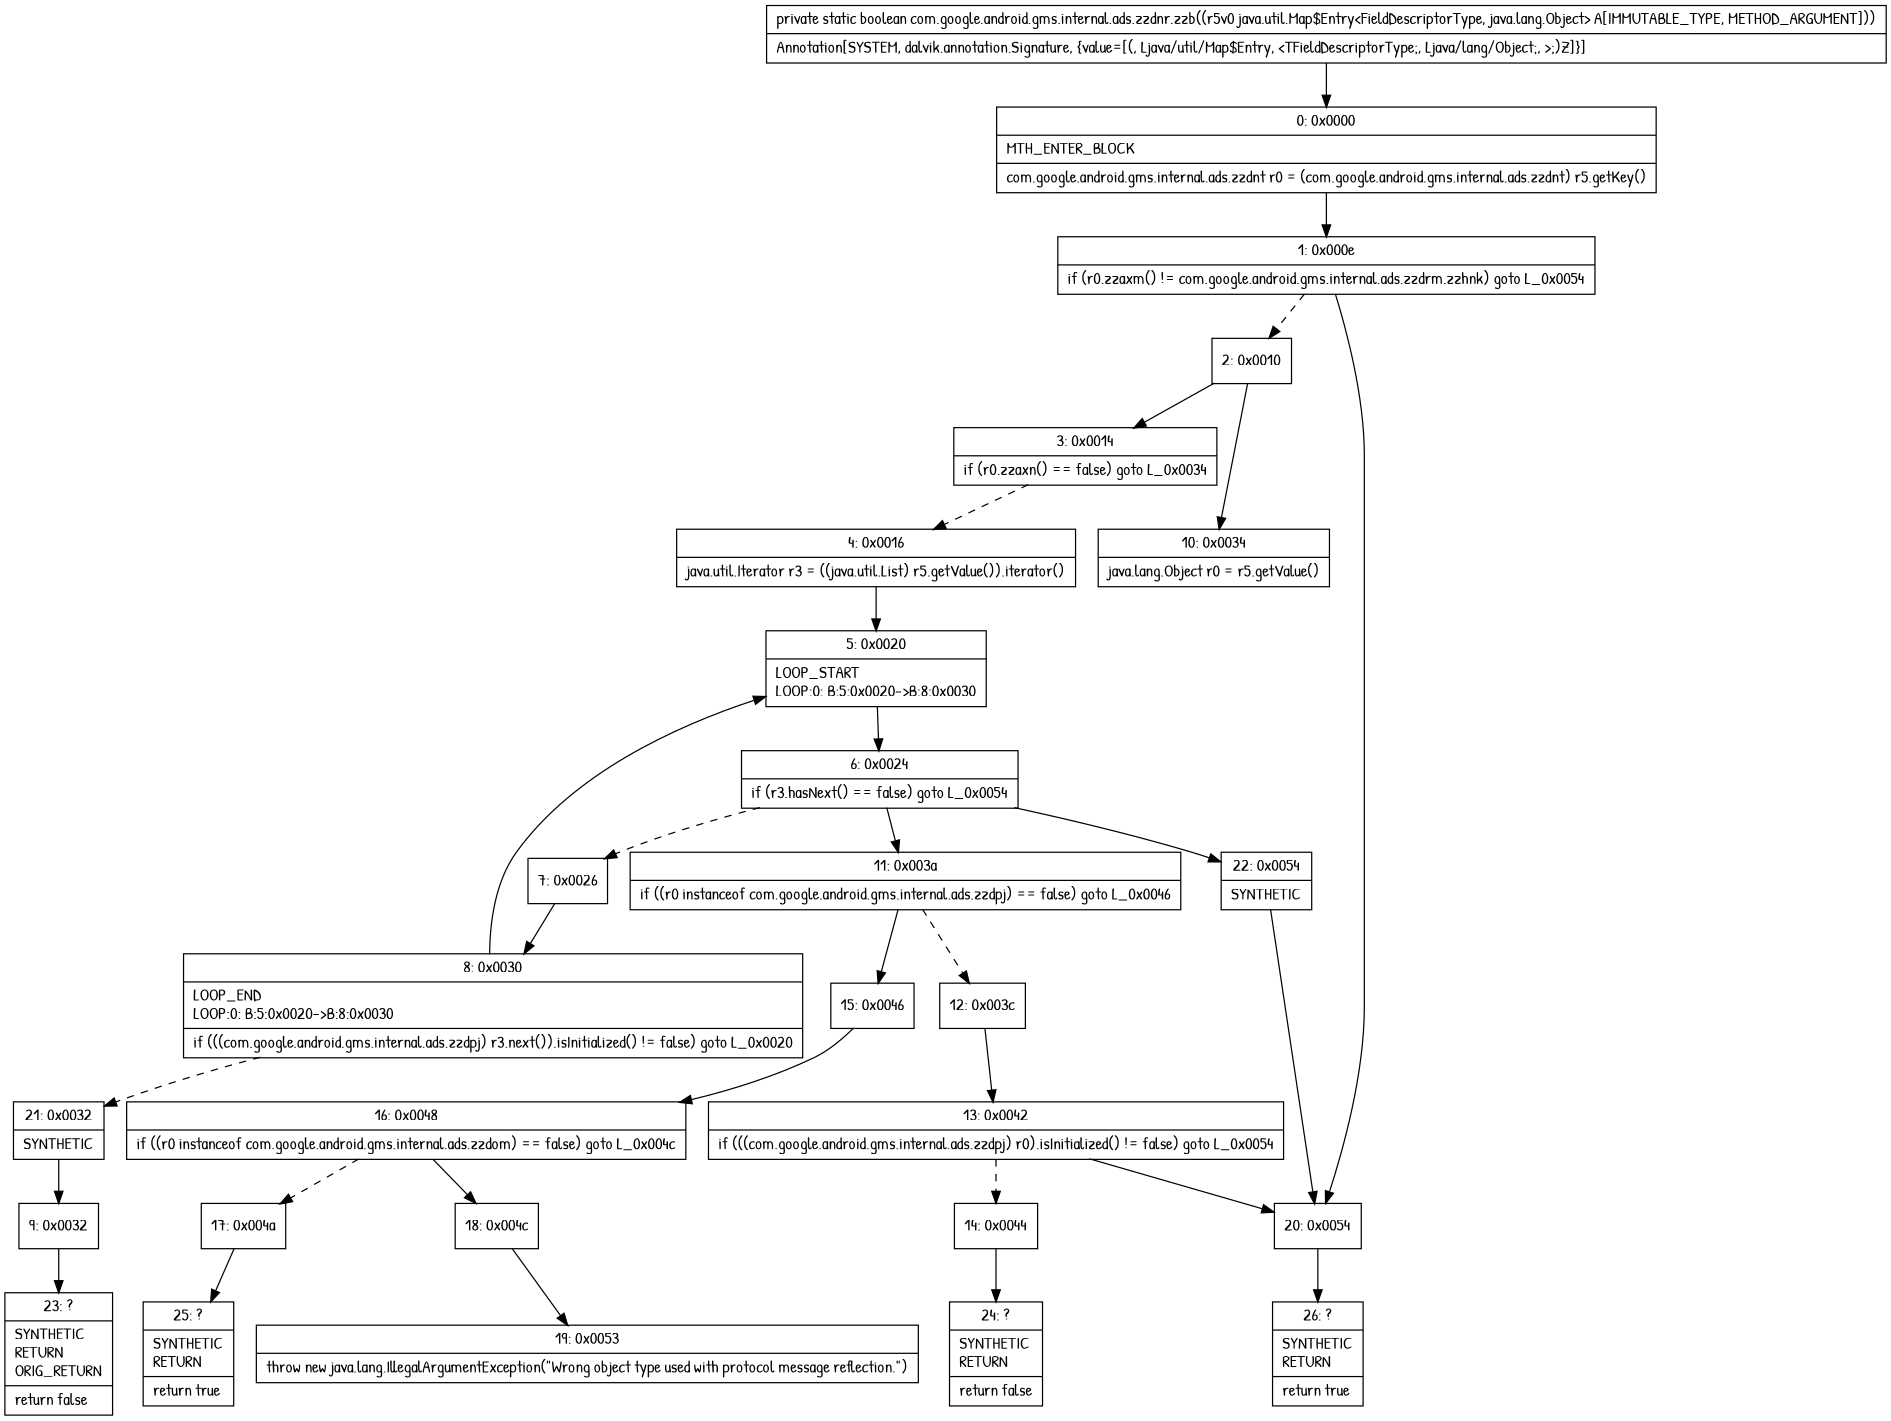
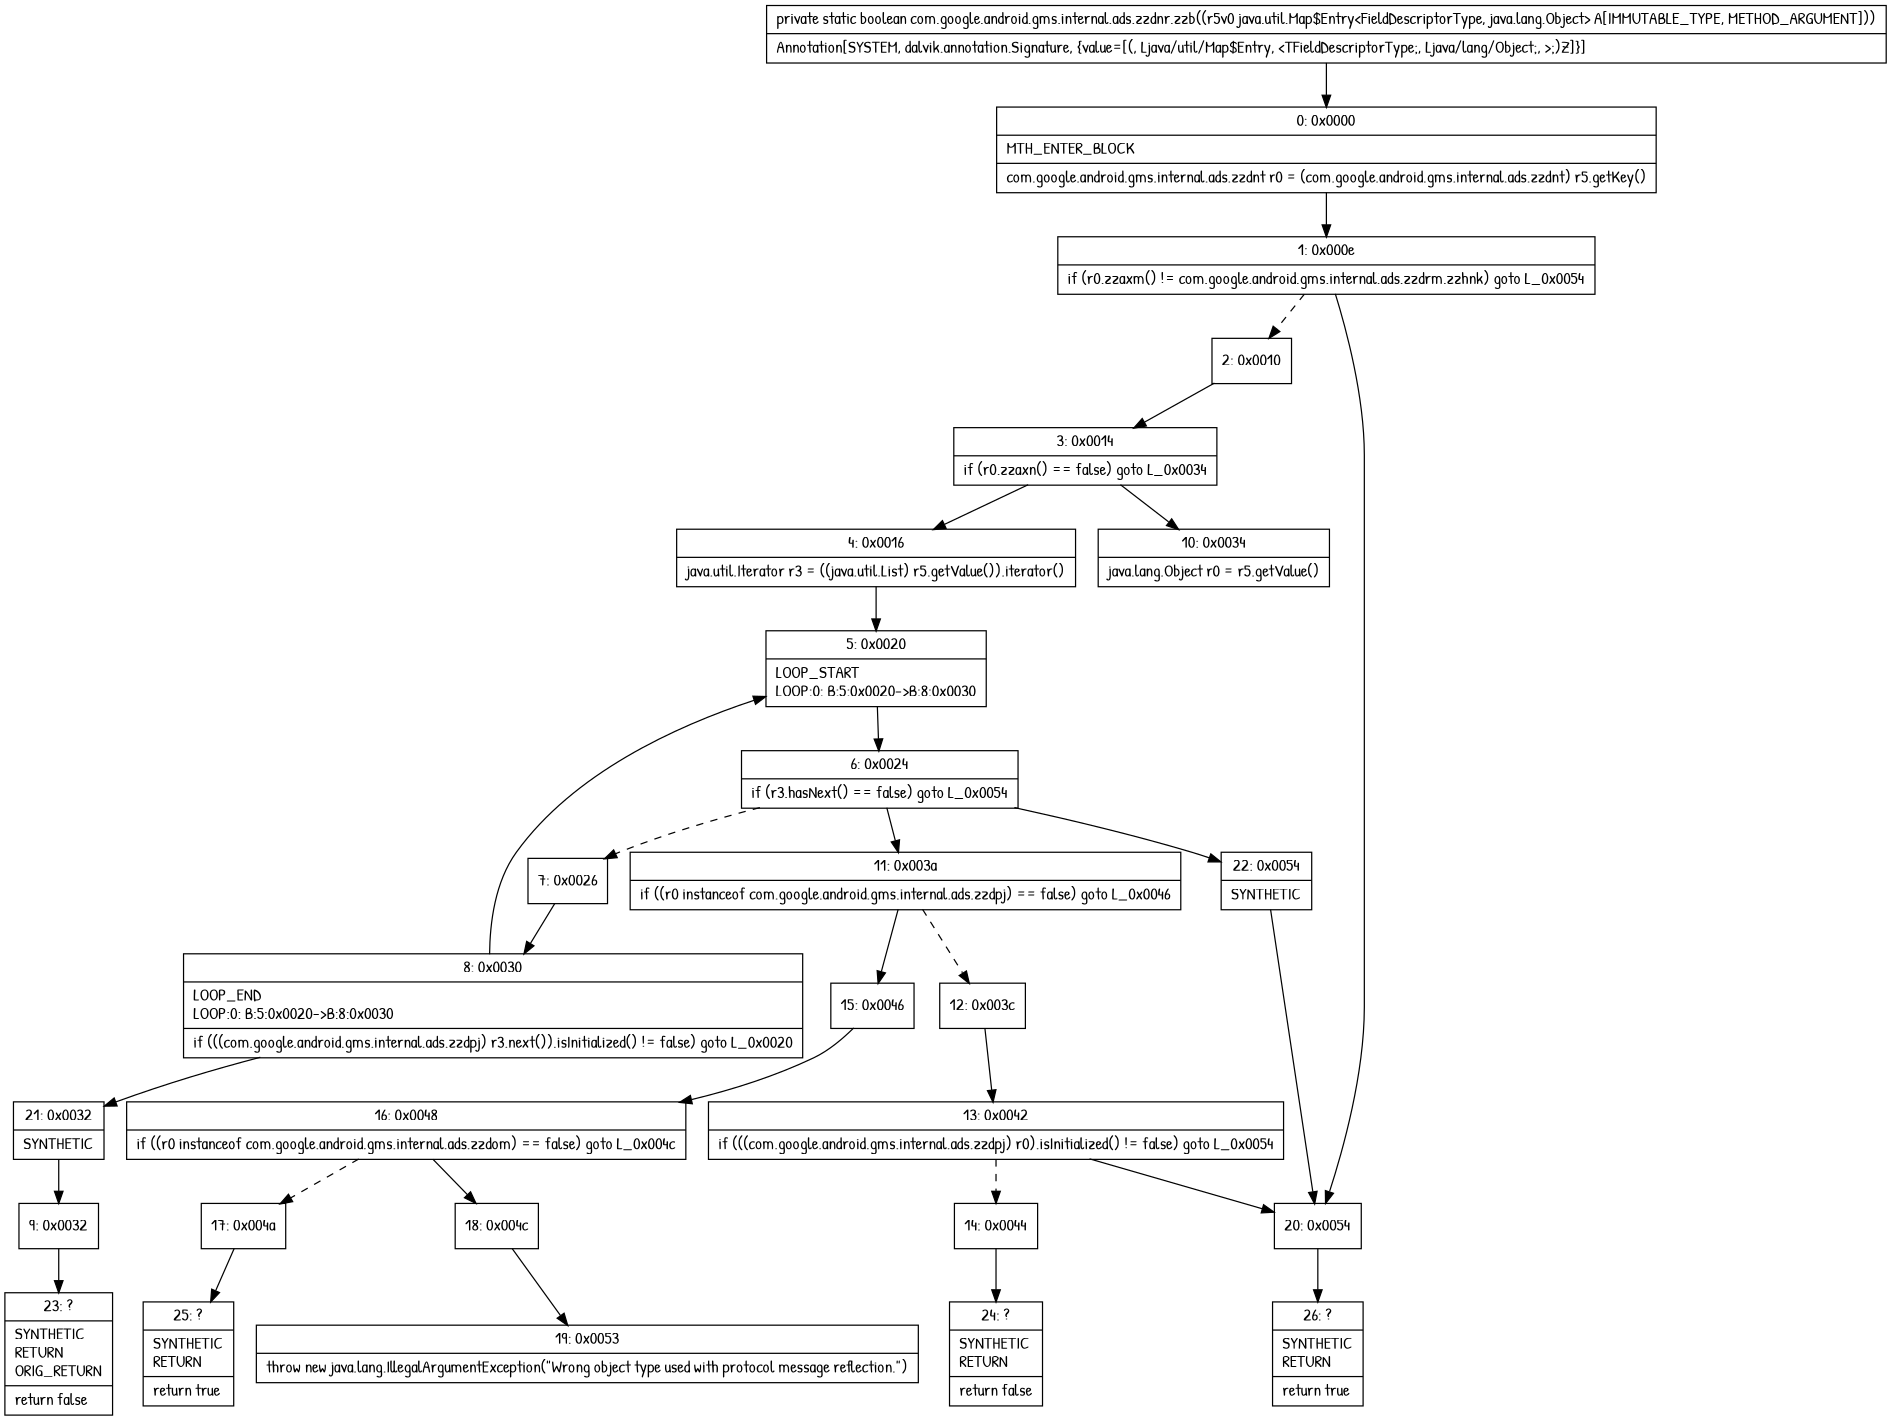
edge "2: 0x0010" -> "10: 0x0034": now "3: 0x0014" -> "10: 0x0034"
edge "3: 0x0014" -> "4: 0x0016": style dashed -> solid
edge "8: 0x0030" -> "21: 0x0032": style dashed -> solid
